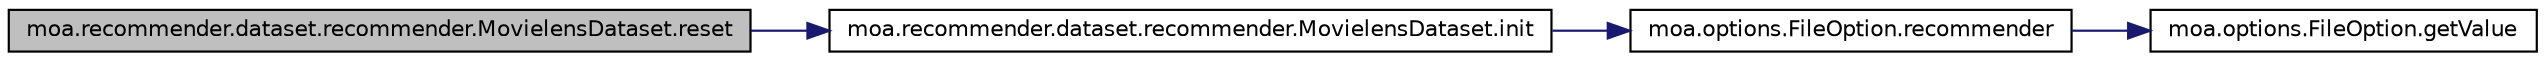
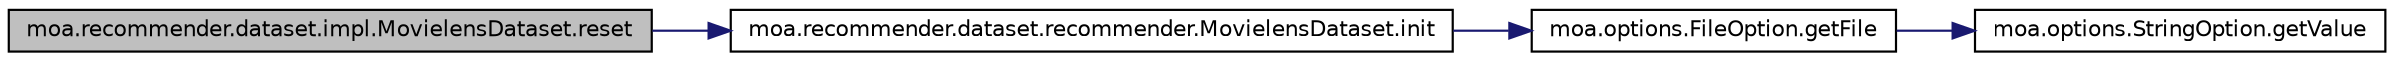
node "moa.recommender.dataset.recommender.MovielensDataset.reset": label "moa.recommender.dataset.recommender.MovielensDataset.reset" -> "moa.recommender.dataset.impl.MovielensDataset.reset"
node "moa.options.FileOption.recommender": label "moa.options.FileOption.recommender" -> "moa.options.FileOption.getFile"
node "moa.options.FileOption.getValue": label "moa.options.FileOption.getValue" -> "moa.options.StringOption.getValue"
